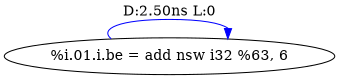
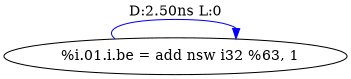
node "%i.01.i.be = add nsw i32 %63, 6": label "%i.01.i.be = add nsw i32 %63, 6" -> "%i.01.i.be = add nsw i32 %63, 1"
